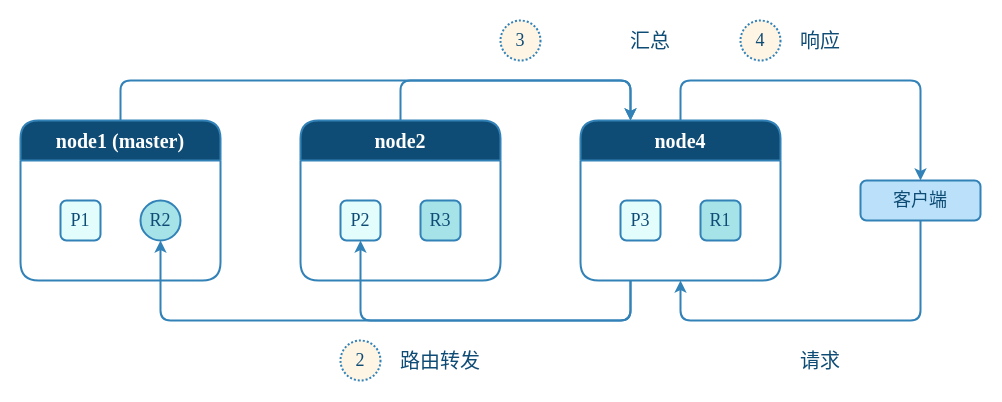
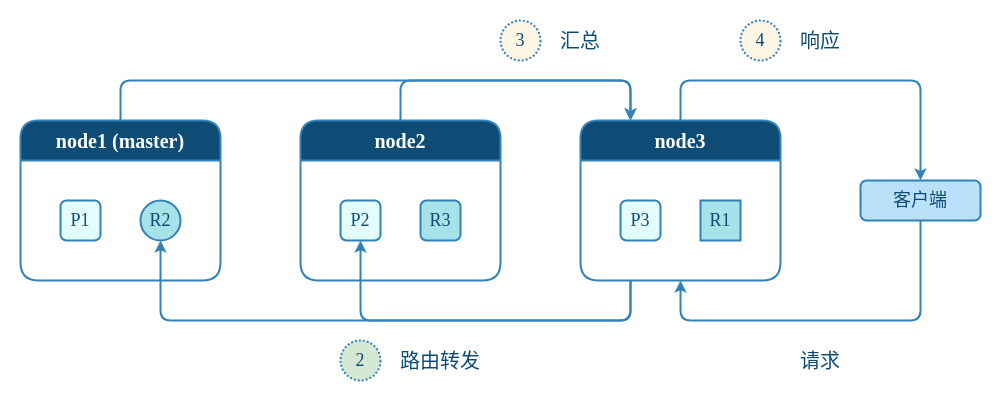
node "汇总": moved (651, 41) -> (581, 41)
node "node4": label "node4" -> "node3"
node "R1": shape rounded rectangle -> rectangle
node "2": fillcolor #fff5e4 -> #d5e8d4
